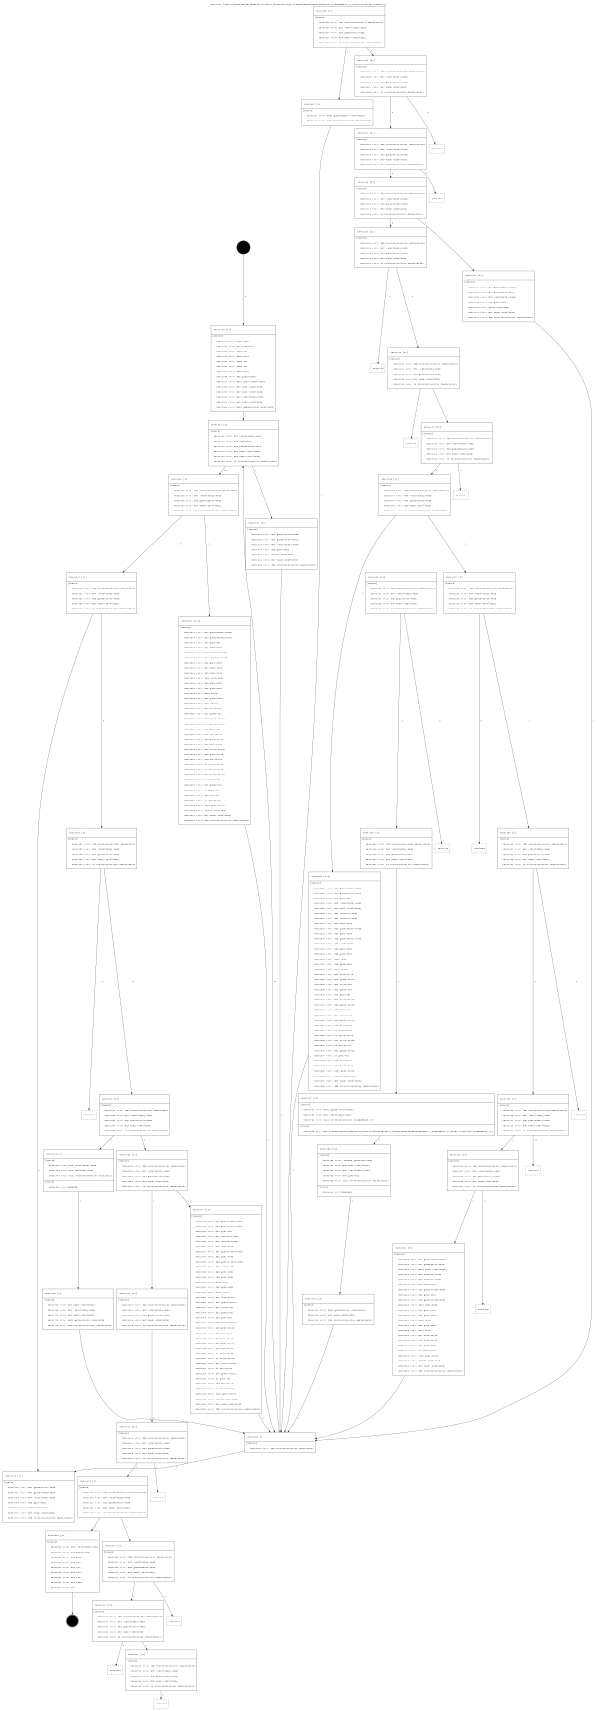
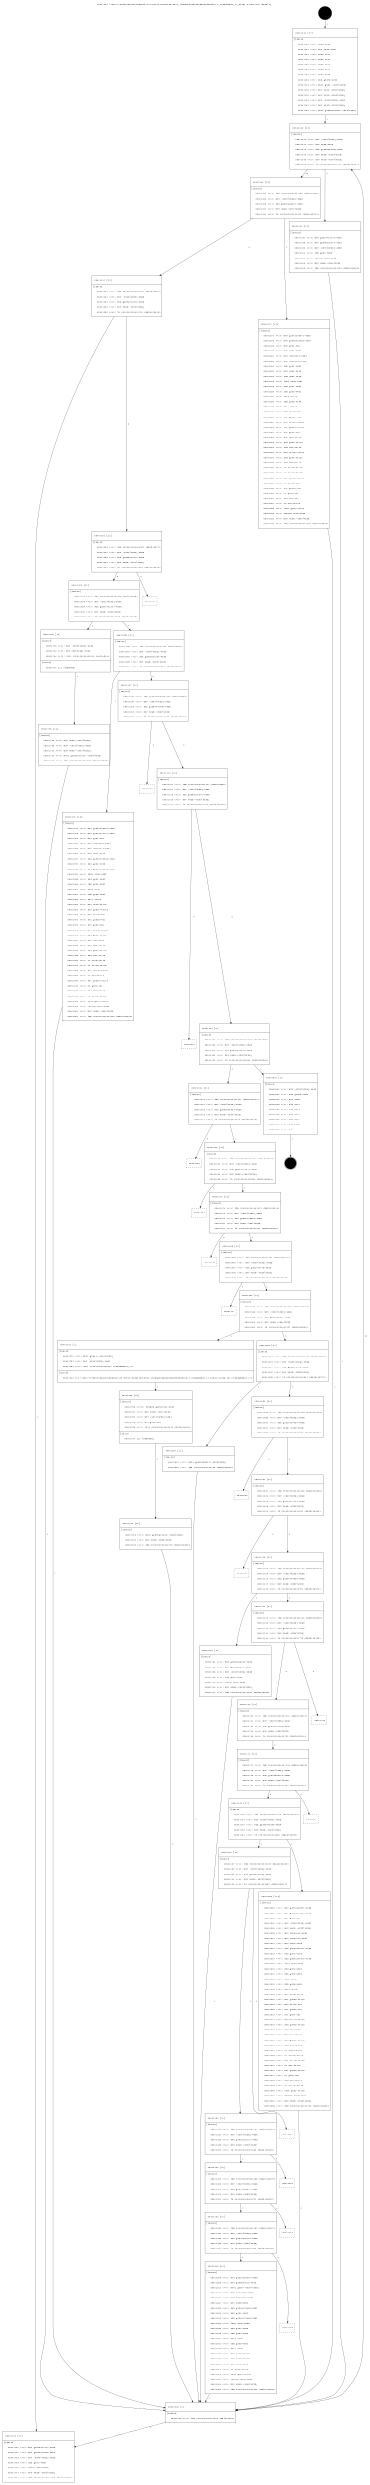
node "0x401796": removed
node "0x40188f": added
edge "0x401474 [25]" -> "0x40148d [25]": added, label "5"
edge "0x4014a6 [25]" -> "0x4014bf [25]": added, label "4"
